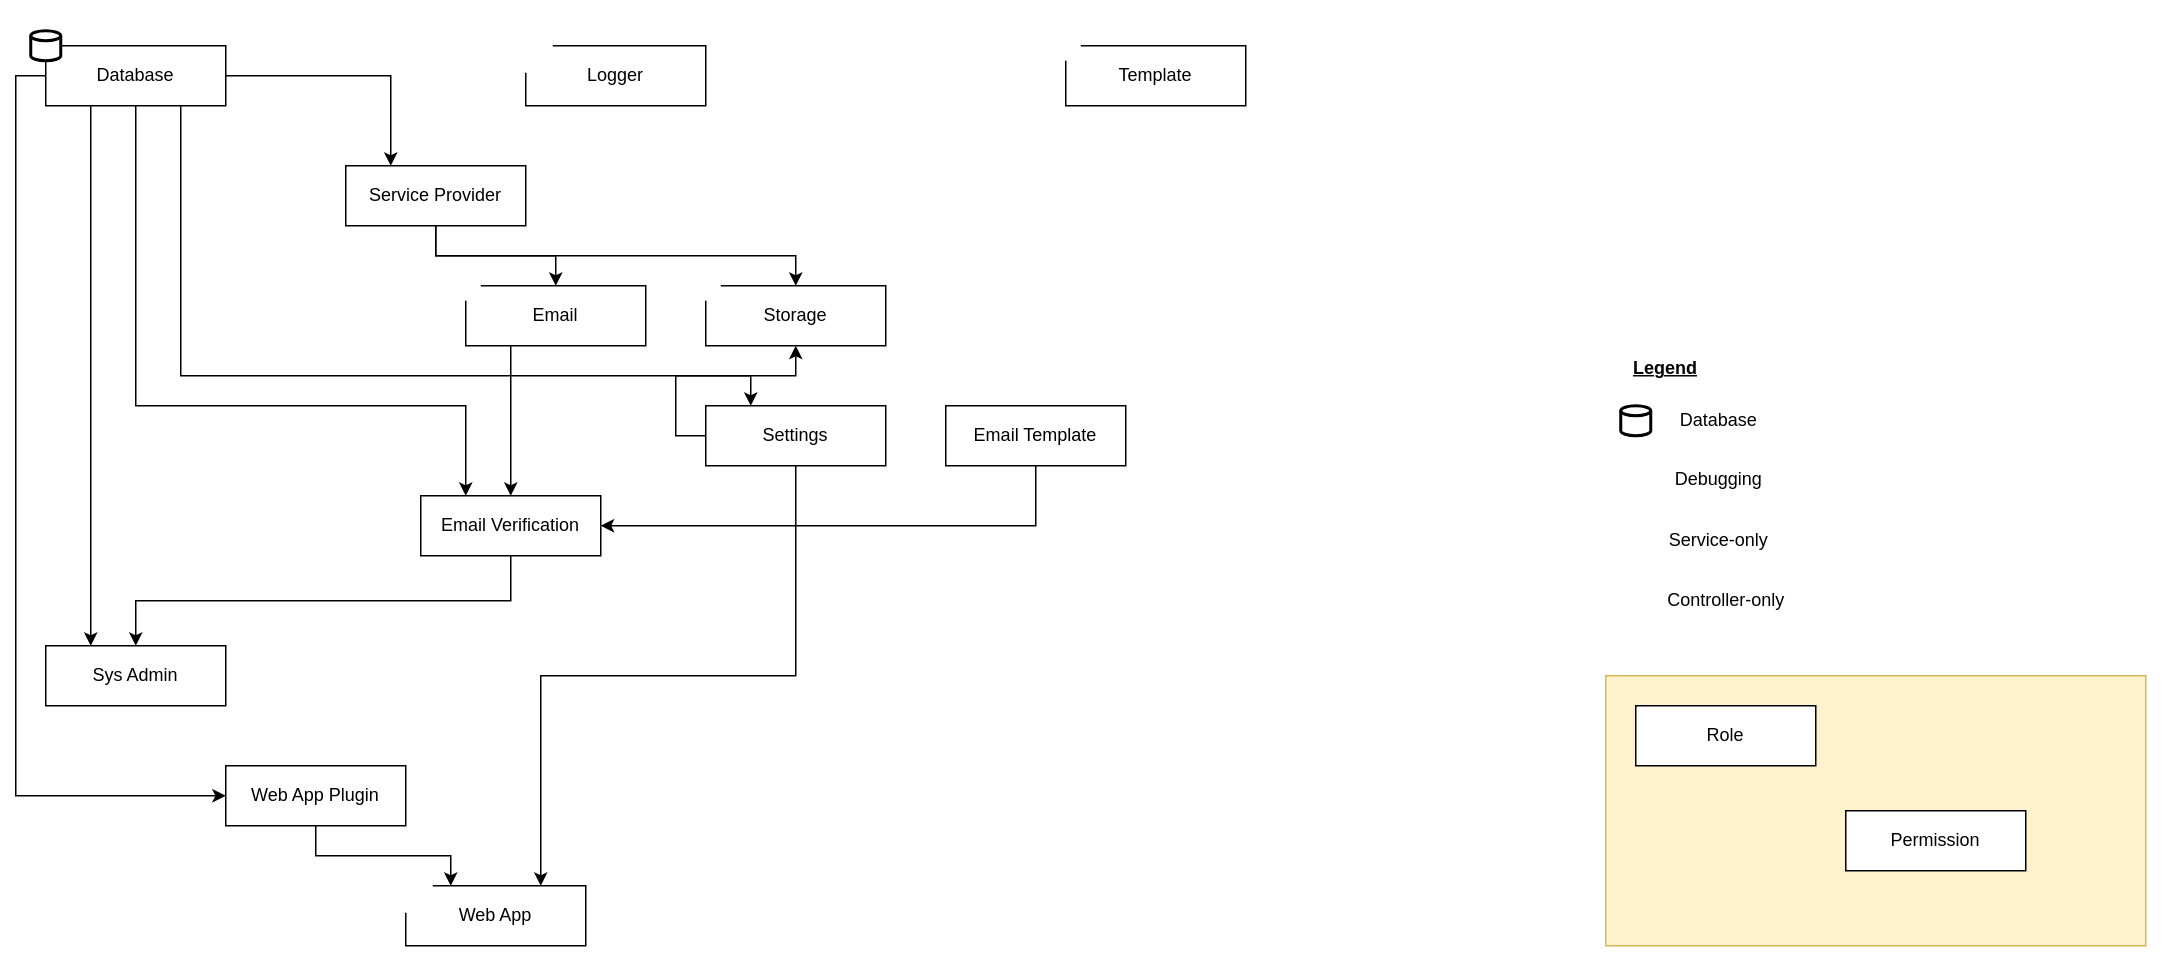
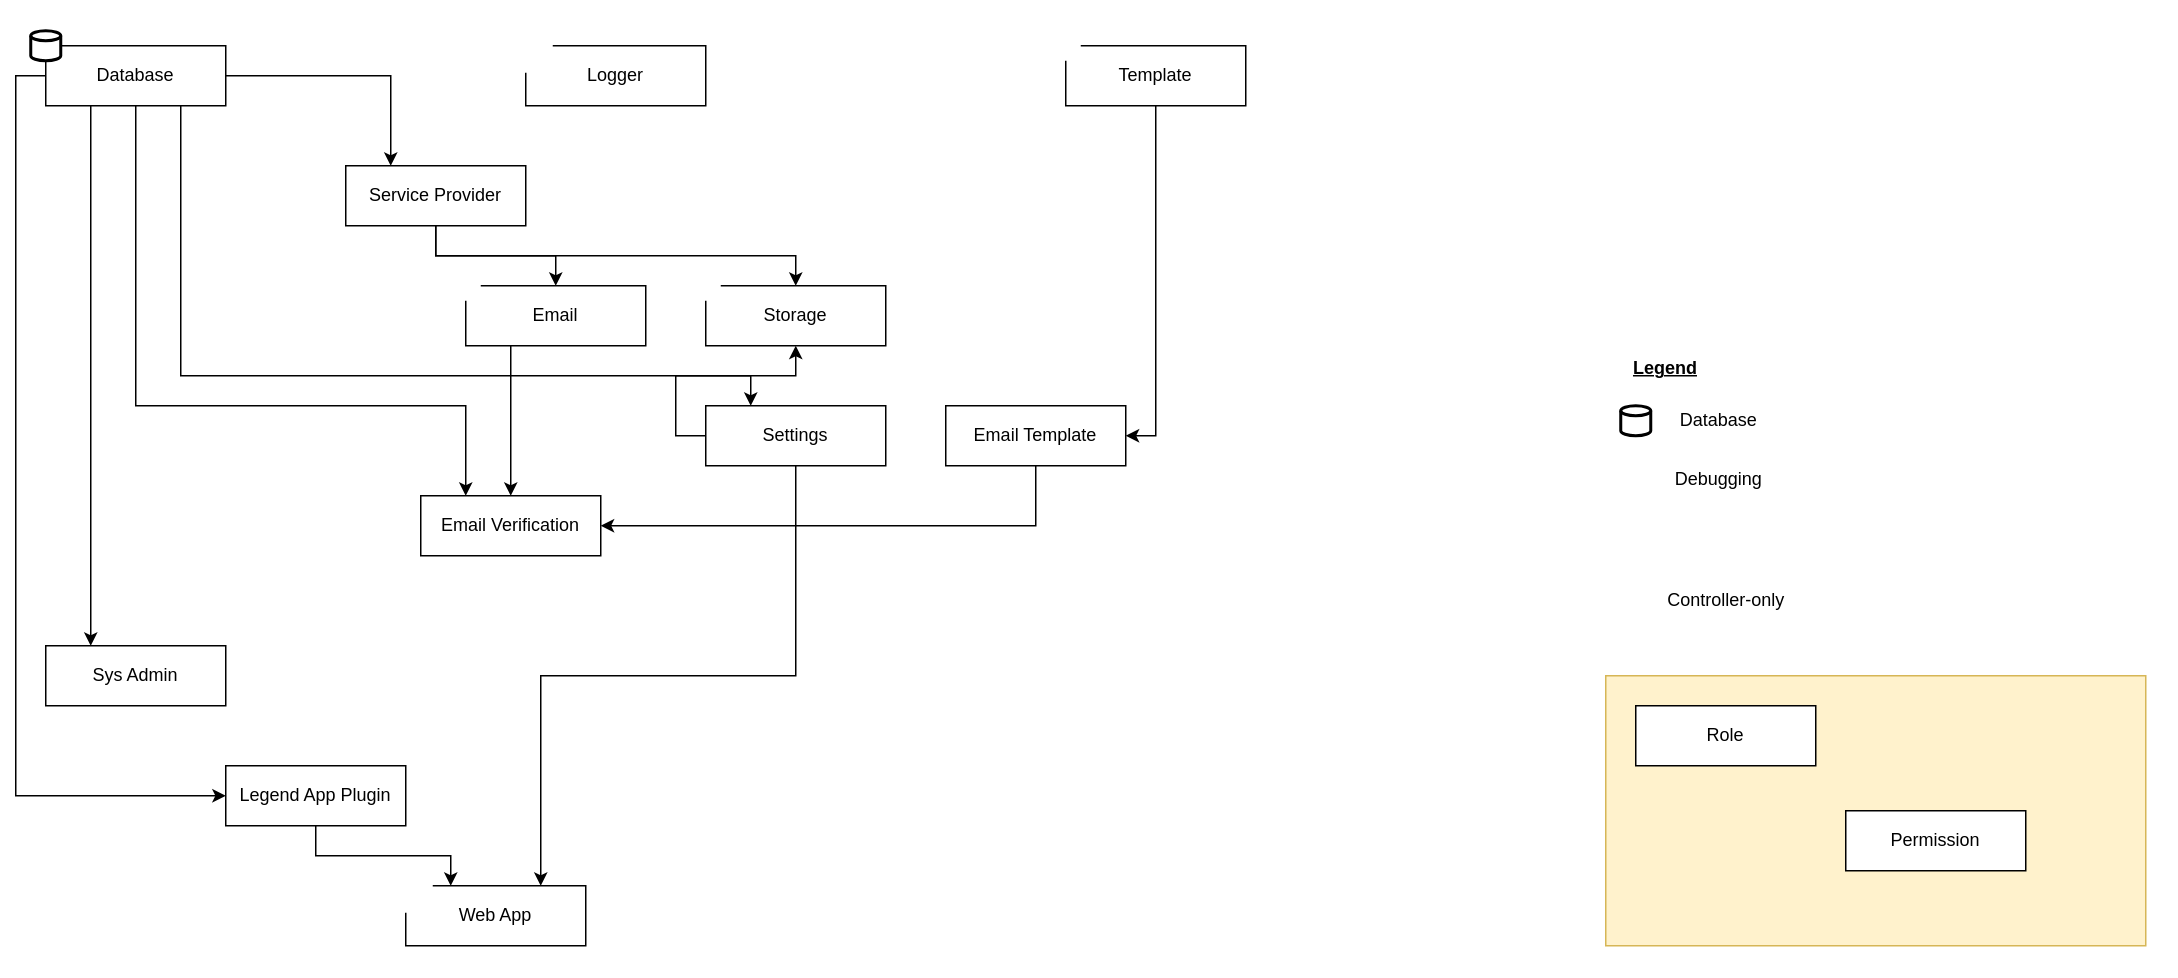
edge "Template" -> "Email Template": added
node "Service-only": removed
edge "Email Verification" -> "Sys Admin": removed
node "Web App Plugin": label "Web App Plugin" -> "Legend App Plugin"
